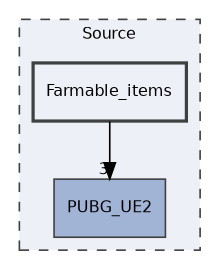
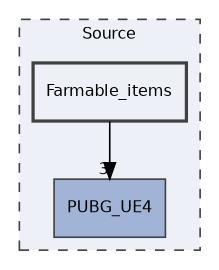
node "PUBG_UE2": label "PUBG_UE2" -> "PUBG_UE4"
